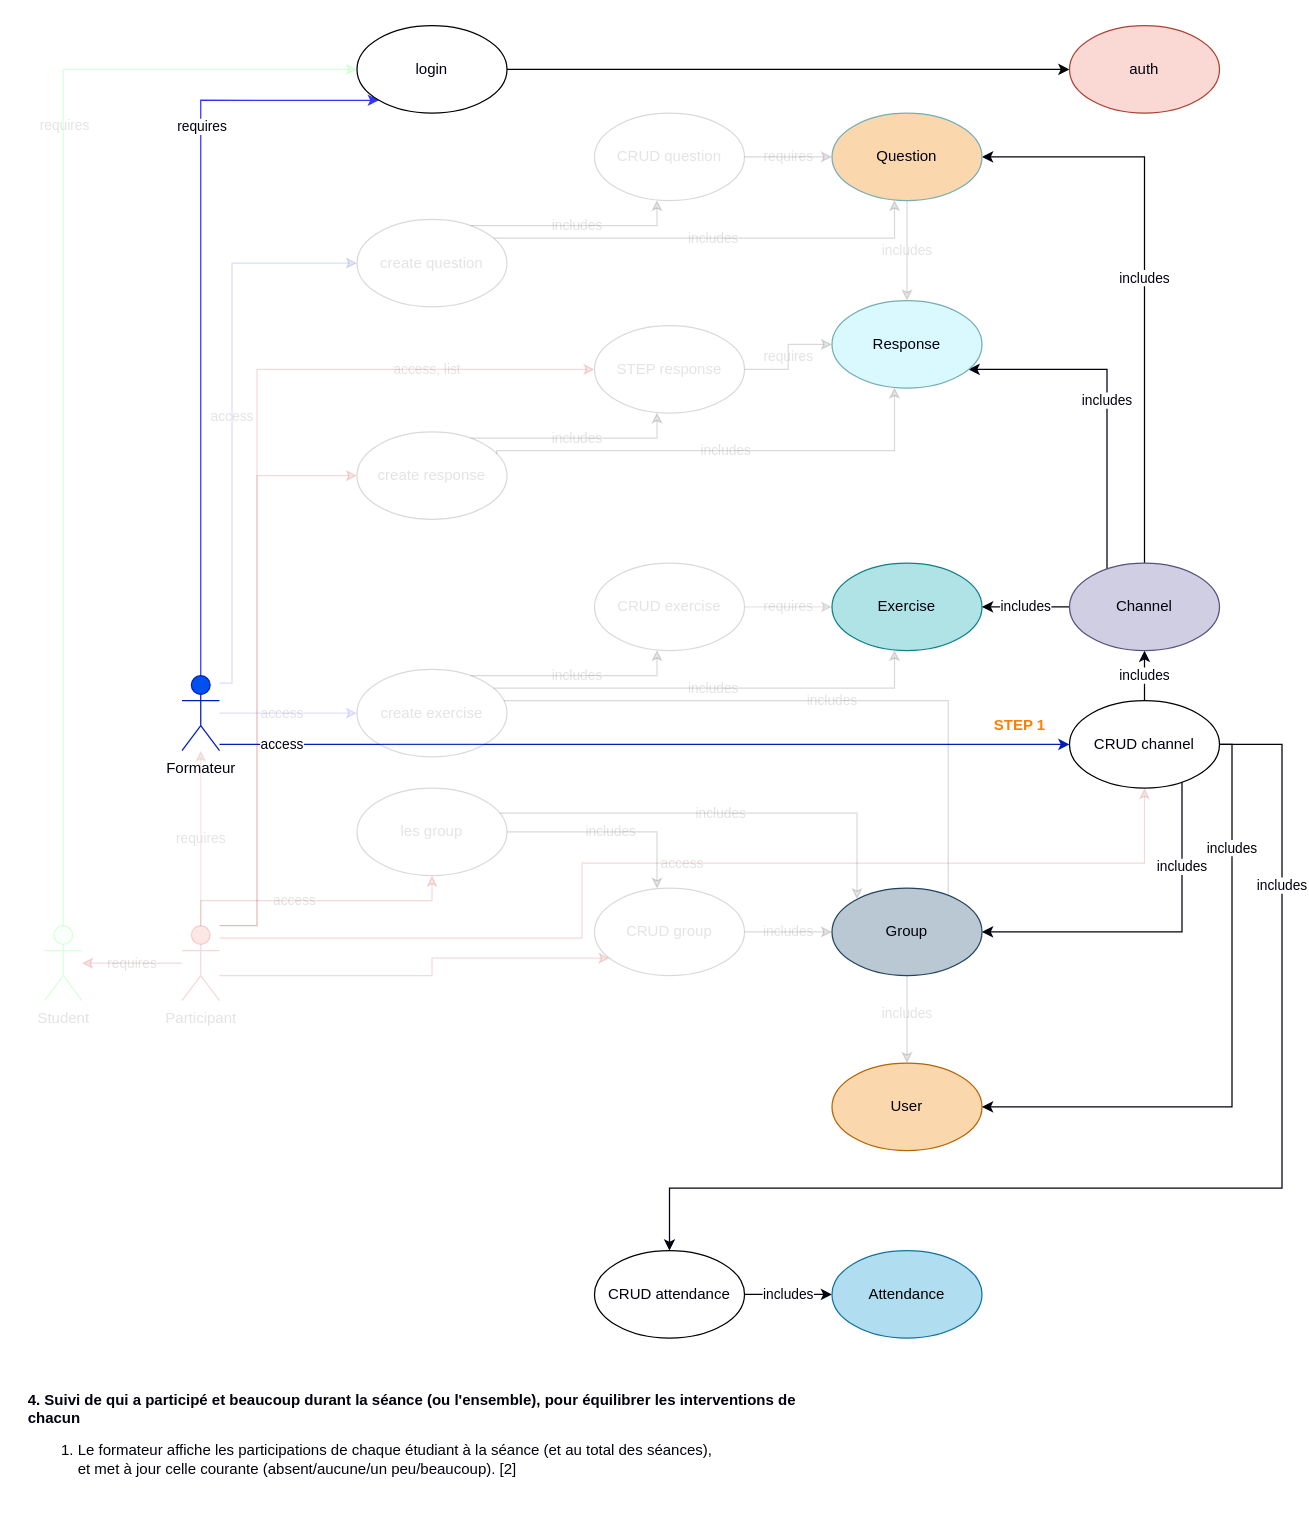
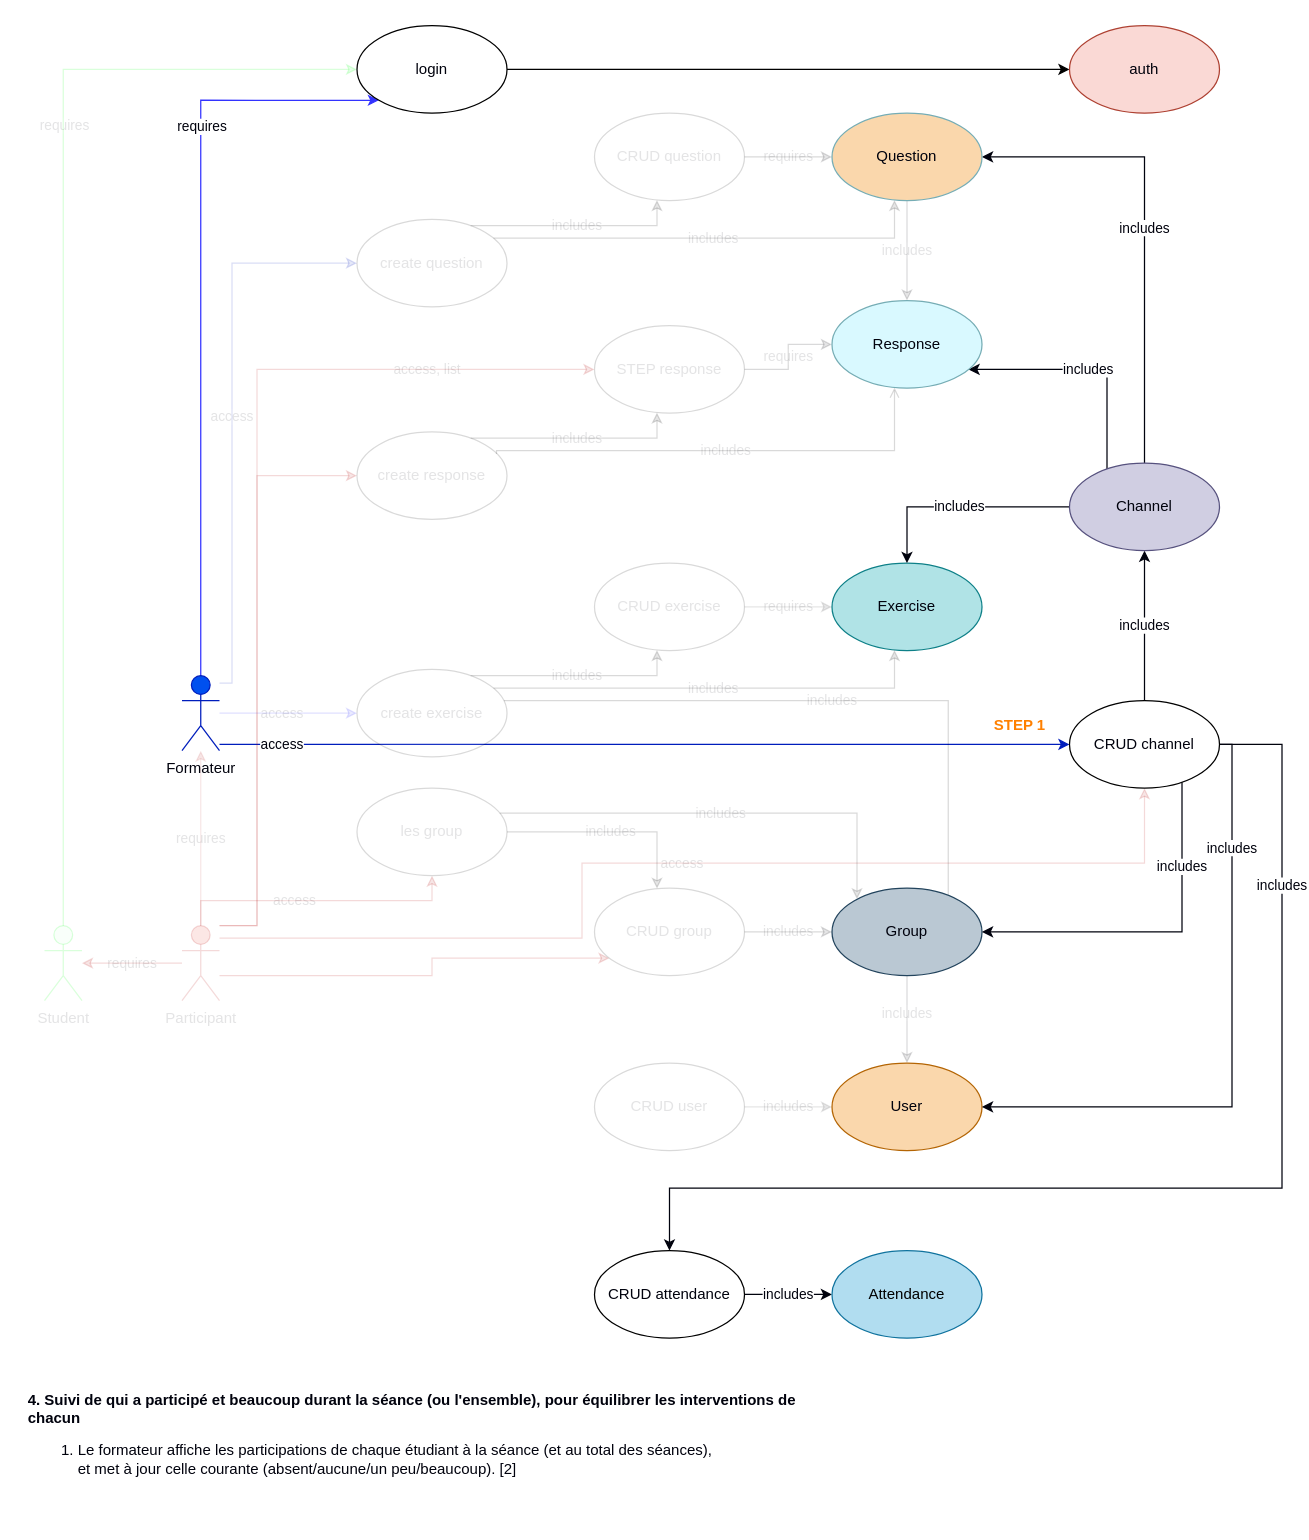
edge "create response" -> "Response": arrowhead classic -> open
node "Channel": moved (1144, 607) -> (1144, 507)
node "CRUD user": added
edge "CRUD user" -> "User": added, label "includes"
